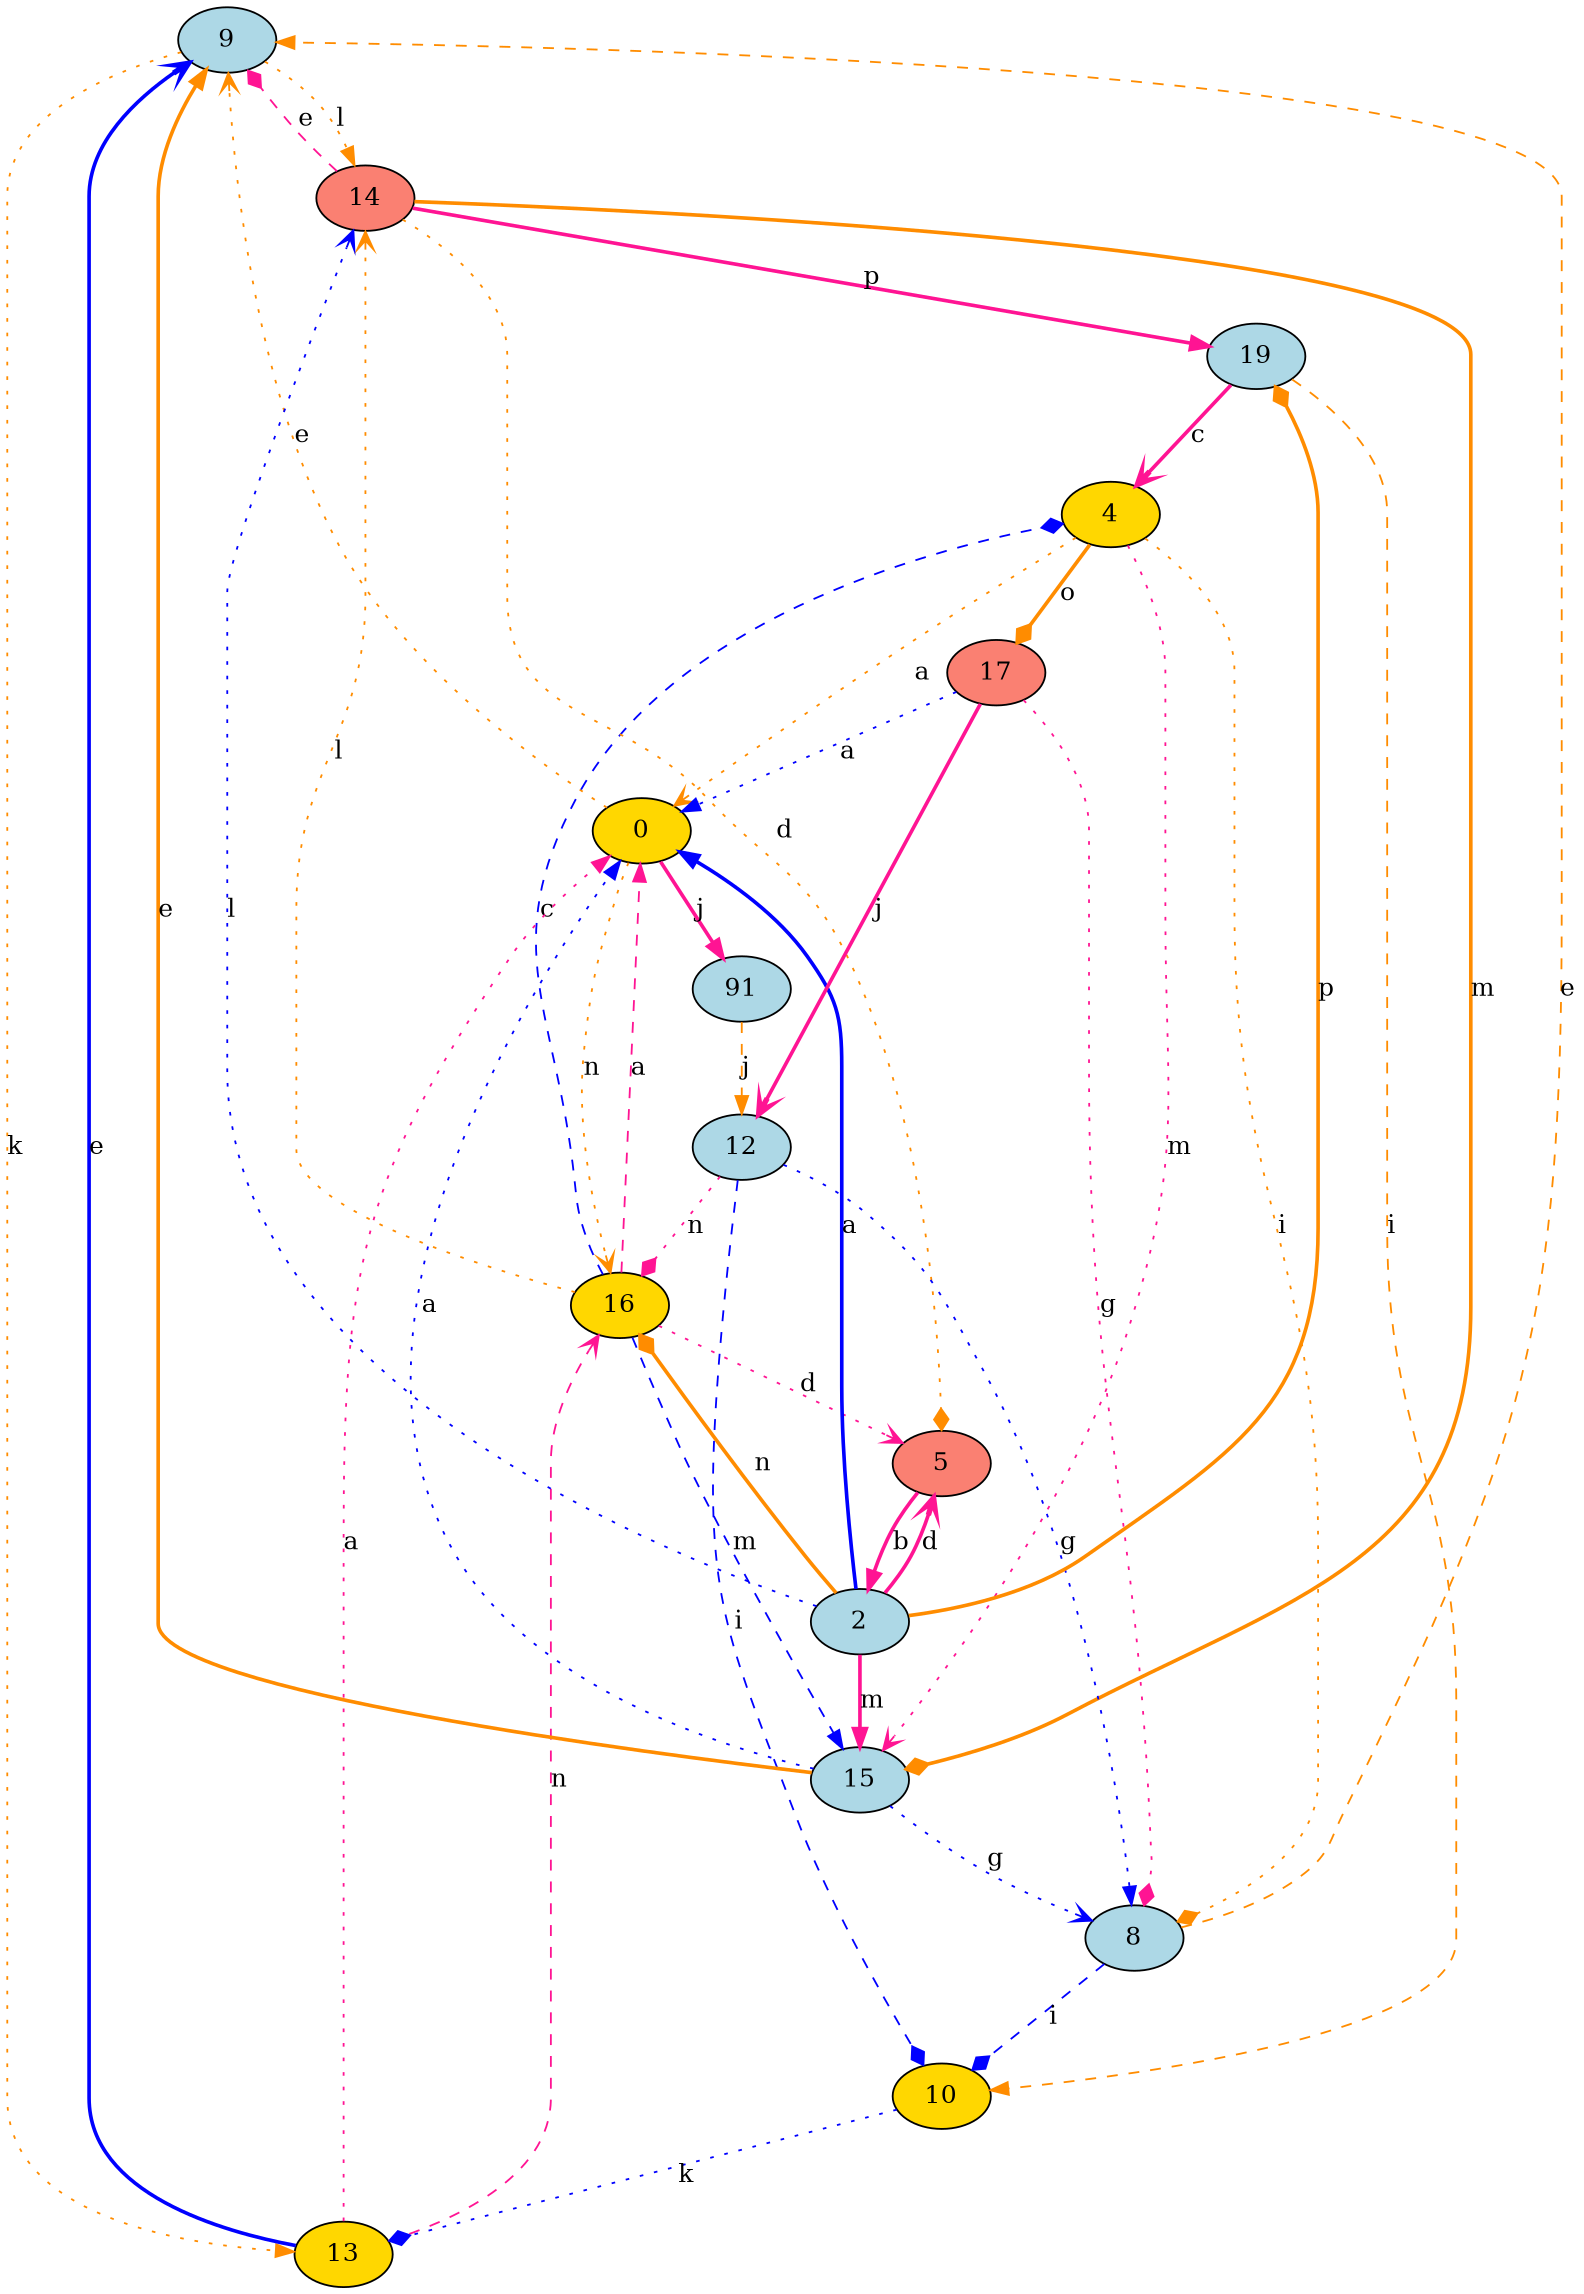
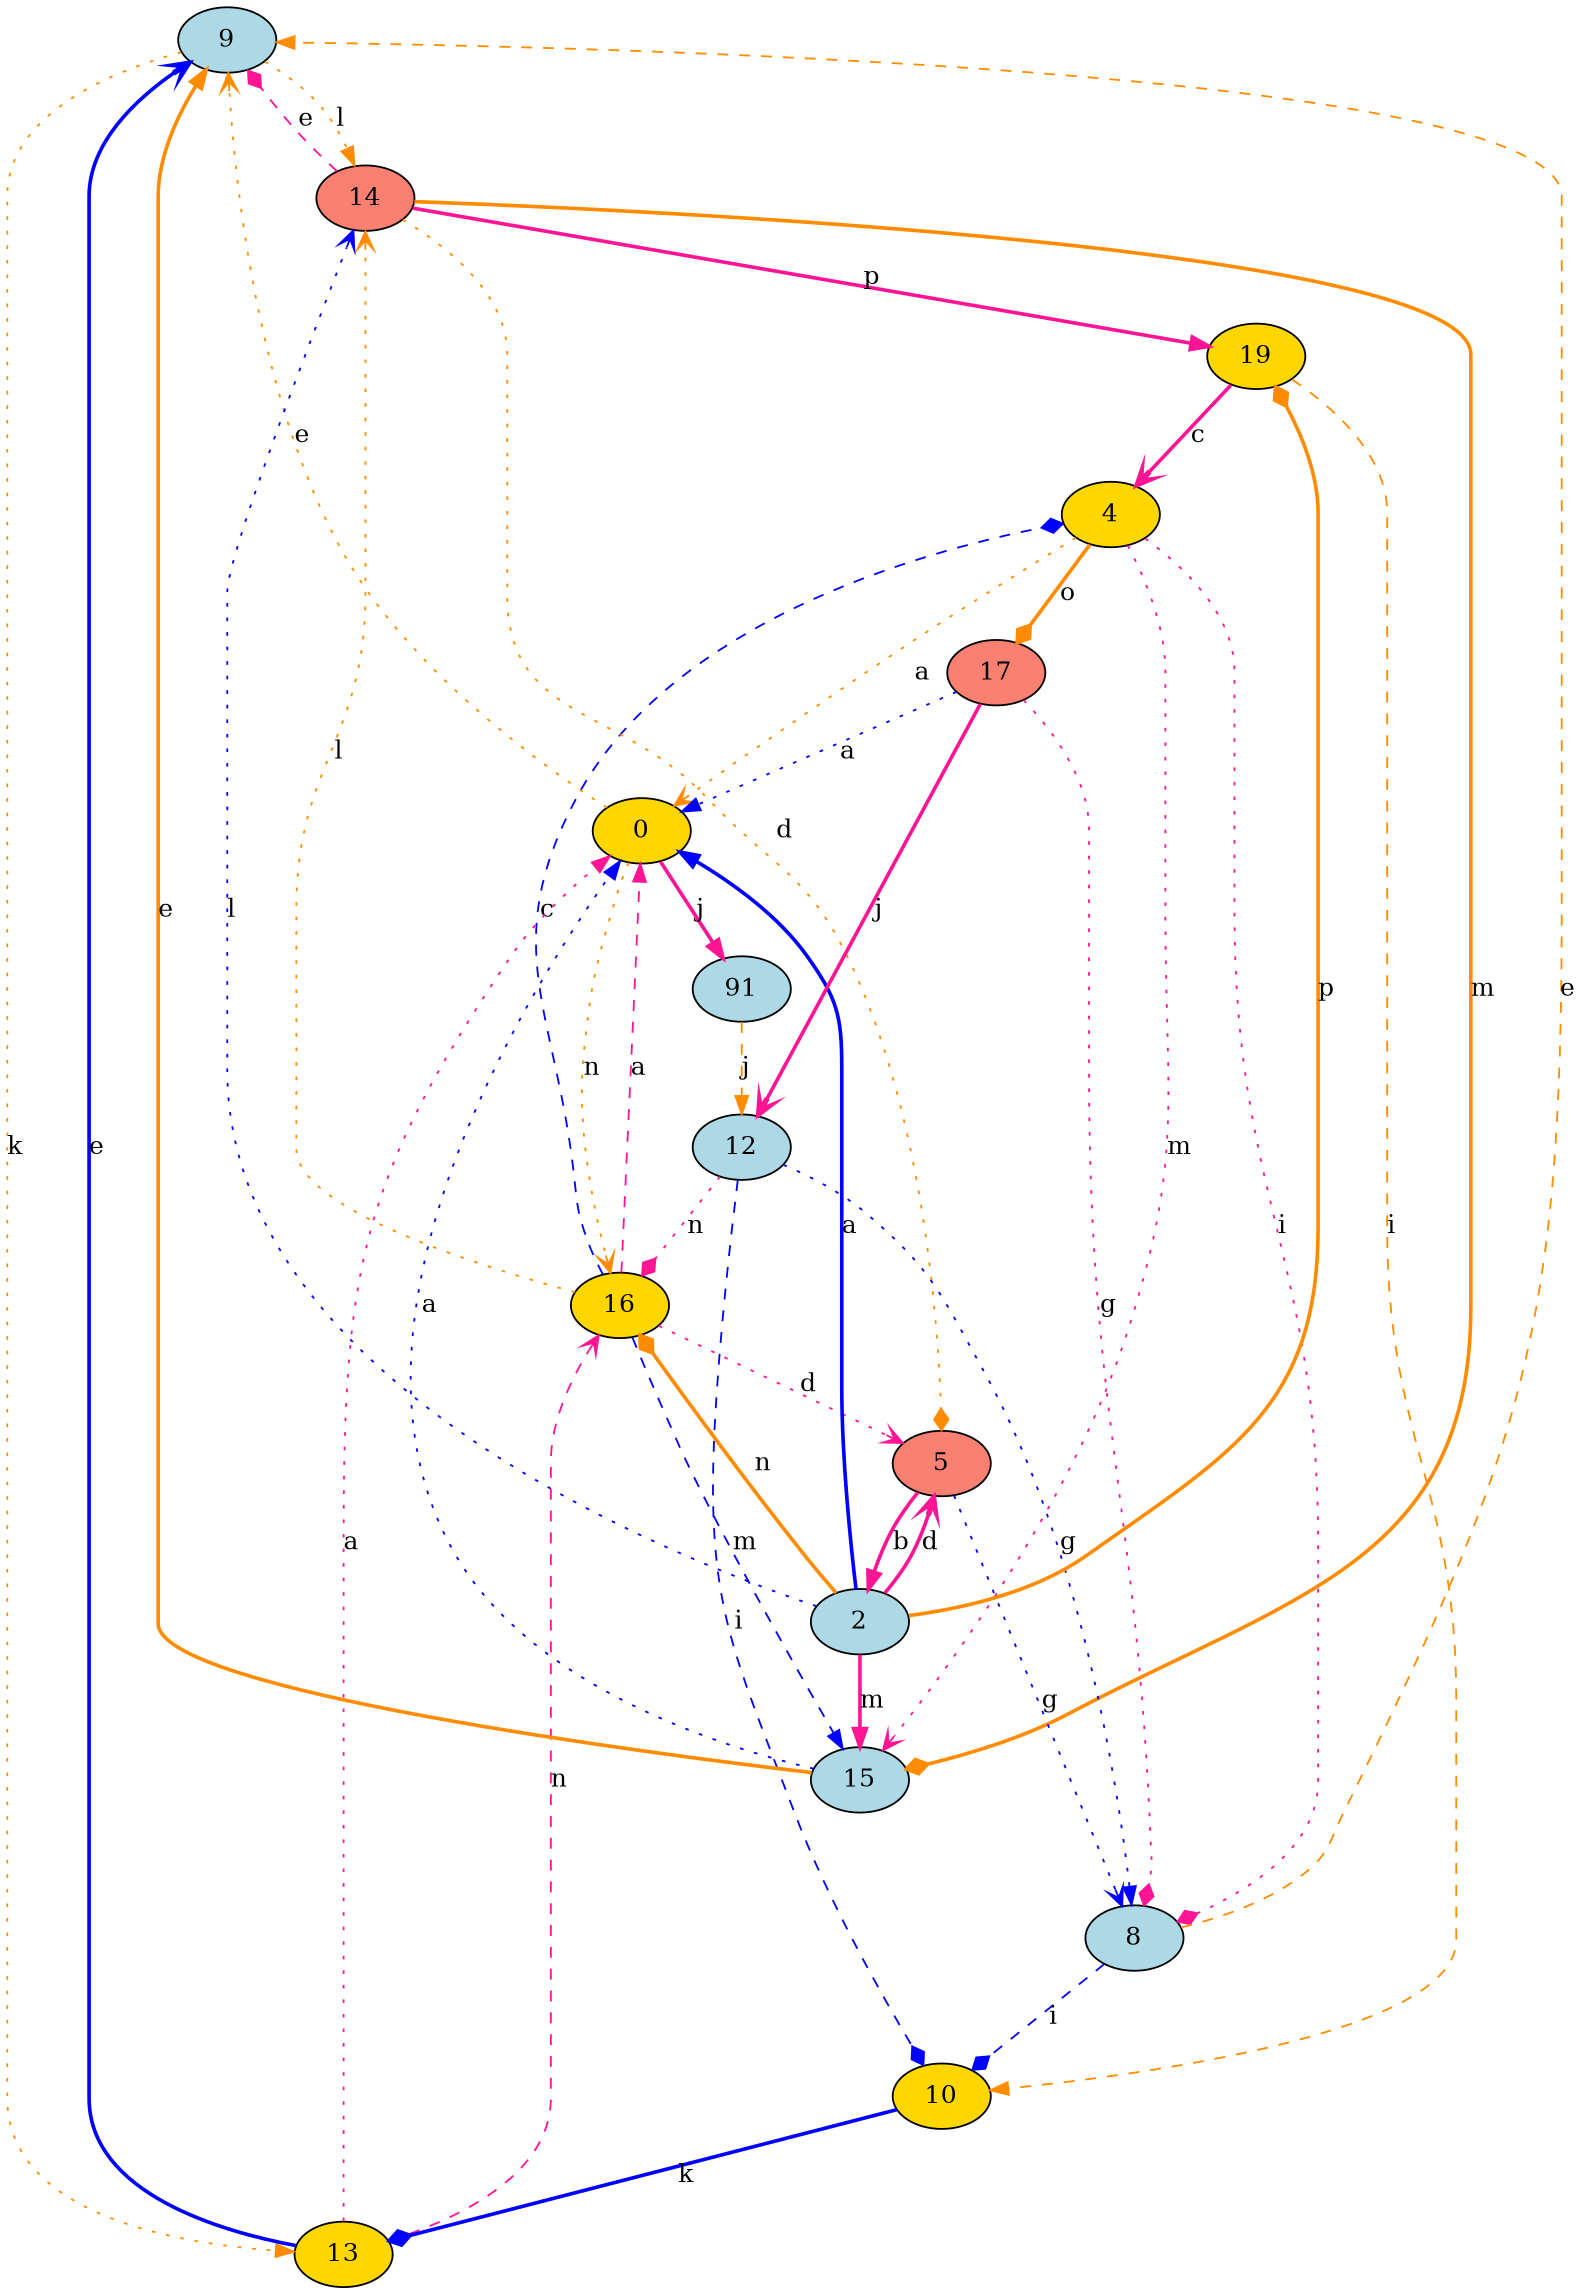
node "19": fillcolor lightblue -> gold
edge "4" -> "8": color darkorange -> deeppink
edge "15" -> "8": now "5" -> "8"
edge "10" -> "13": style dotted -> bold
